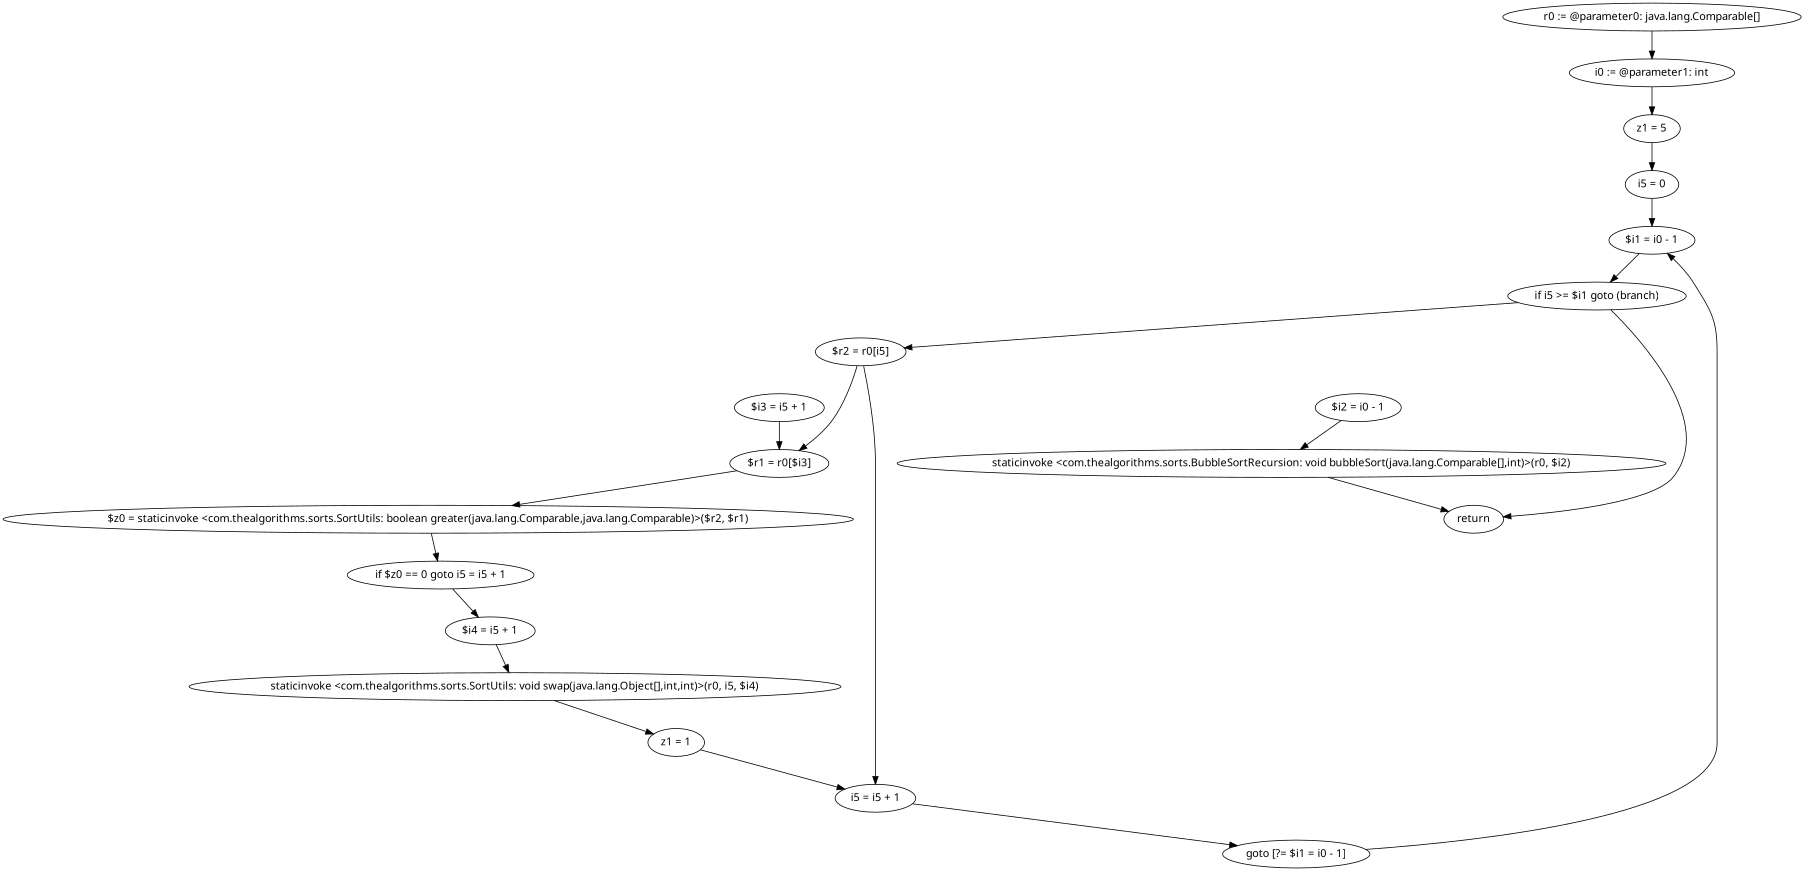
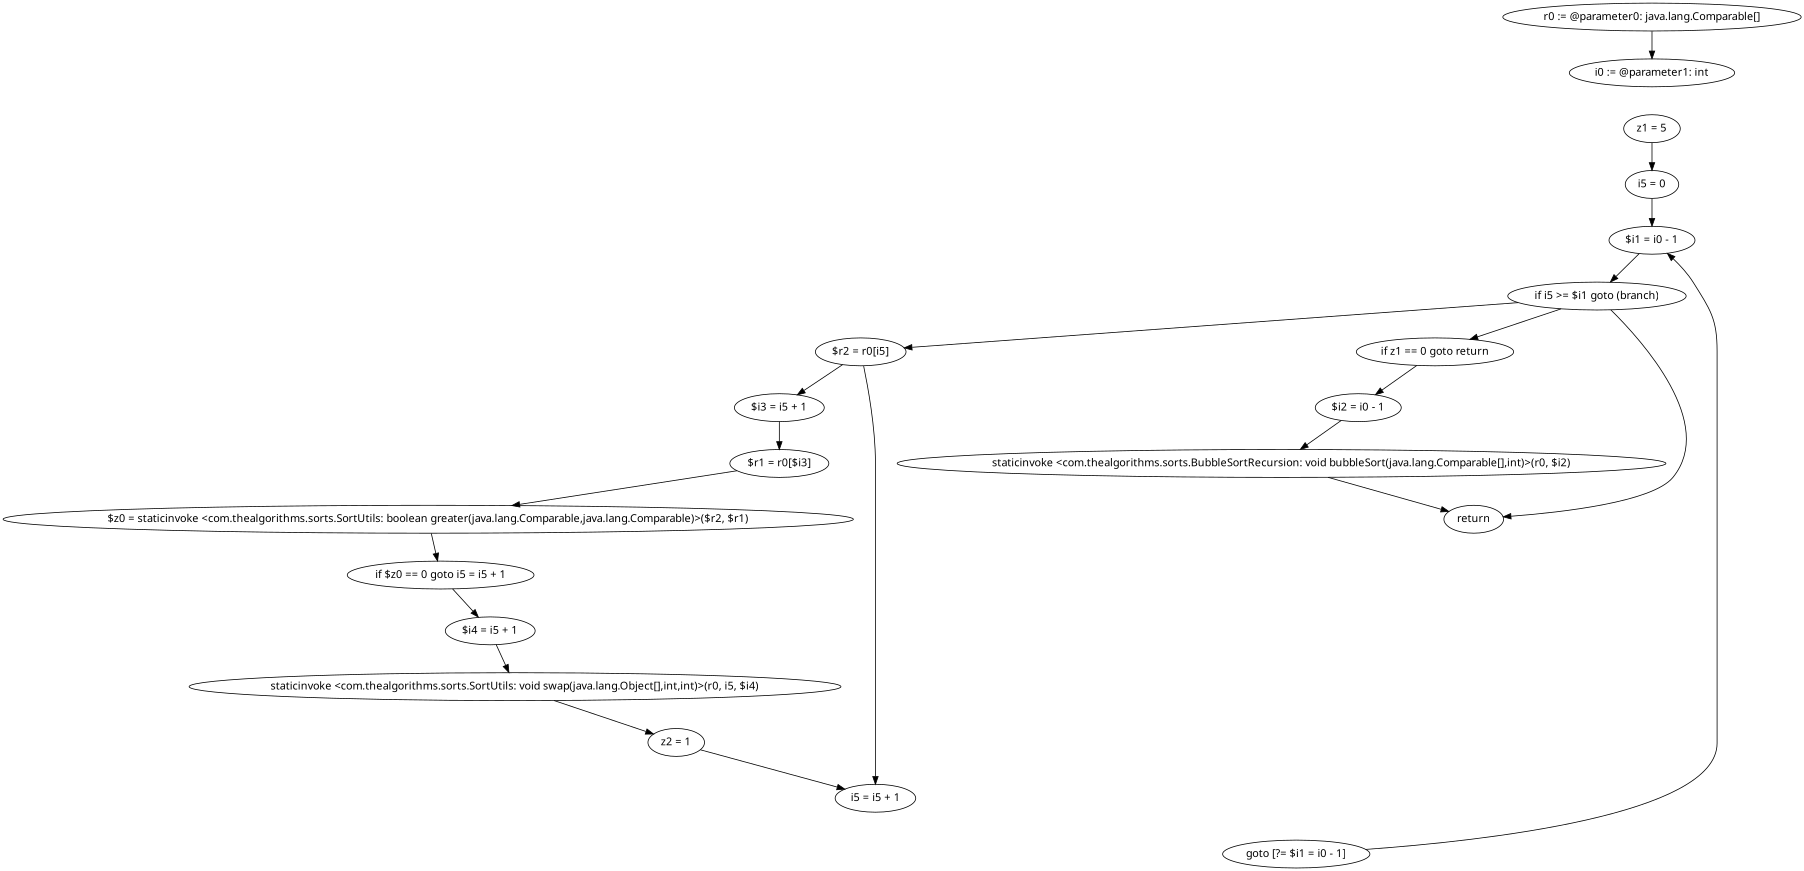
edge "i0 := @parameter1: int" -> "z1 = 5": removed
node "if z1 == 0 goto return": added
edge "$r2 = r0[i5]" -> "$r1 = r0[$i3]": now "$r2 = r0[i5]" -> "$i3 = i5 + 1"
node "z1 = 1": label "z1 = 1" -> "z2 = 1"
edge "i5 = i5 + 1" -> "goto [?= $i1 = i0 - 1]": removed
